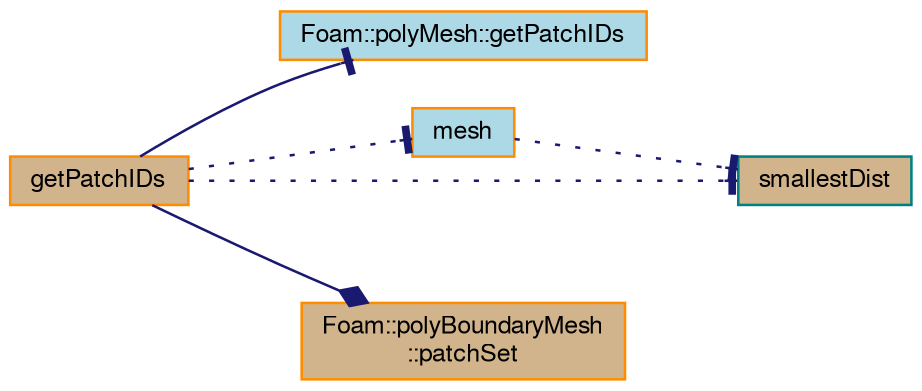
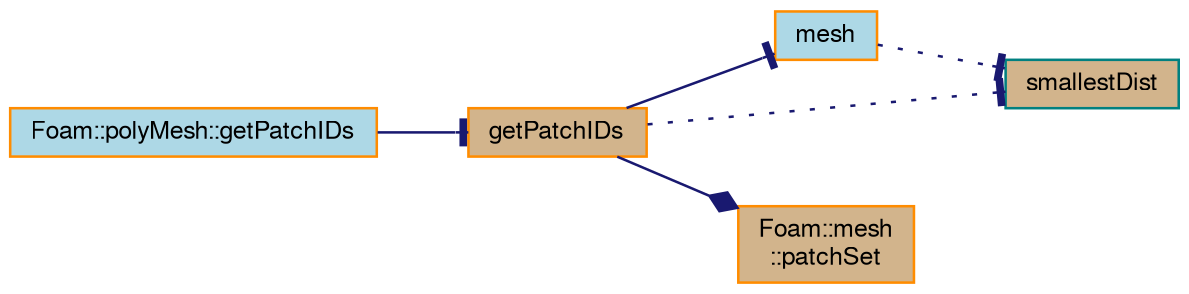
edge "getPatchIDs" -> "Foam::polyMesh::getPatchIDs": reversed
edge "getPatchIDs" -> "mesh": style dotted -> solid
node "Foam::polyBoundaryMesh ::patchSet": label "Foam::polyBoundaryMesh ::patchSet" -> "Foam::mesh ::patchSet"
